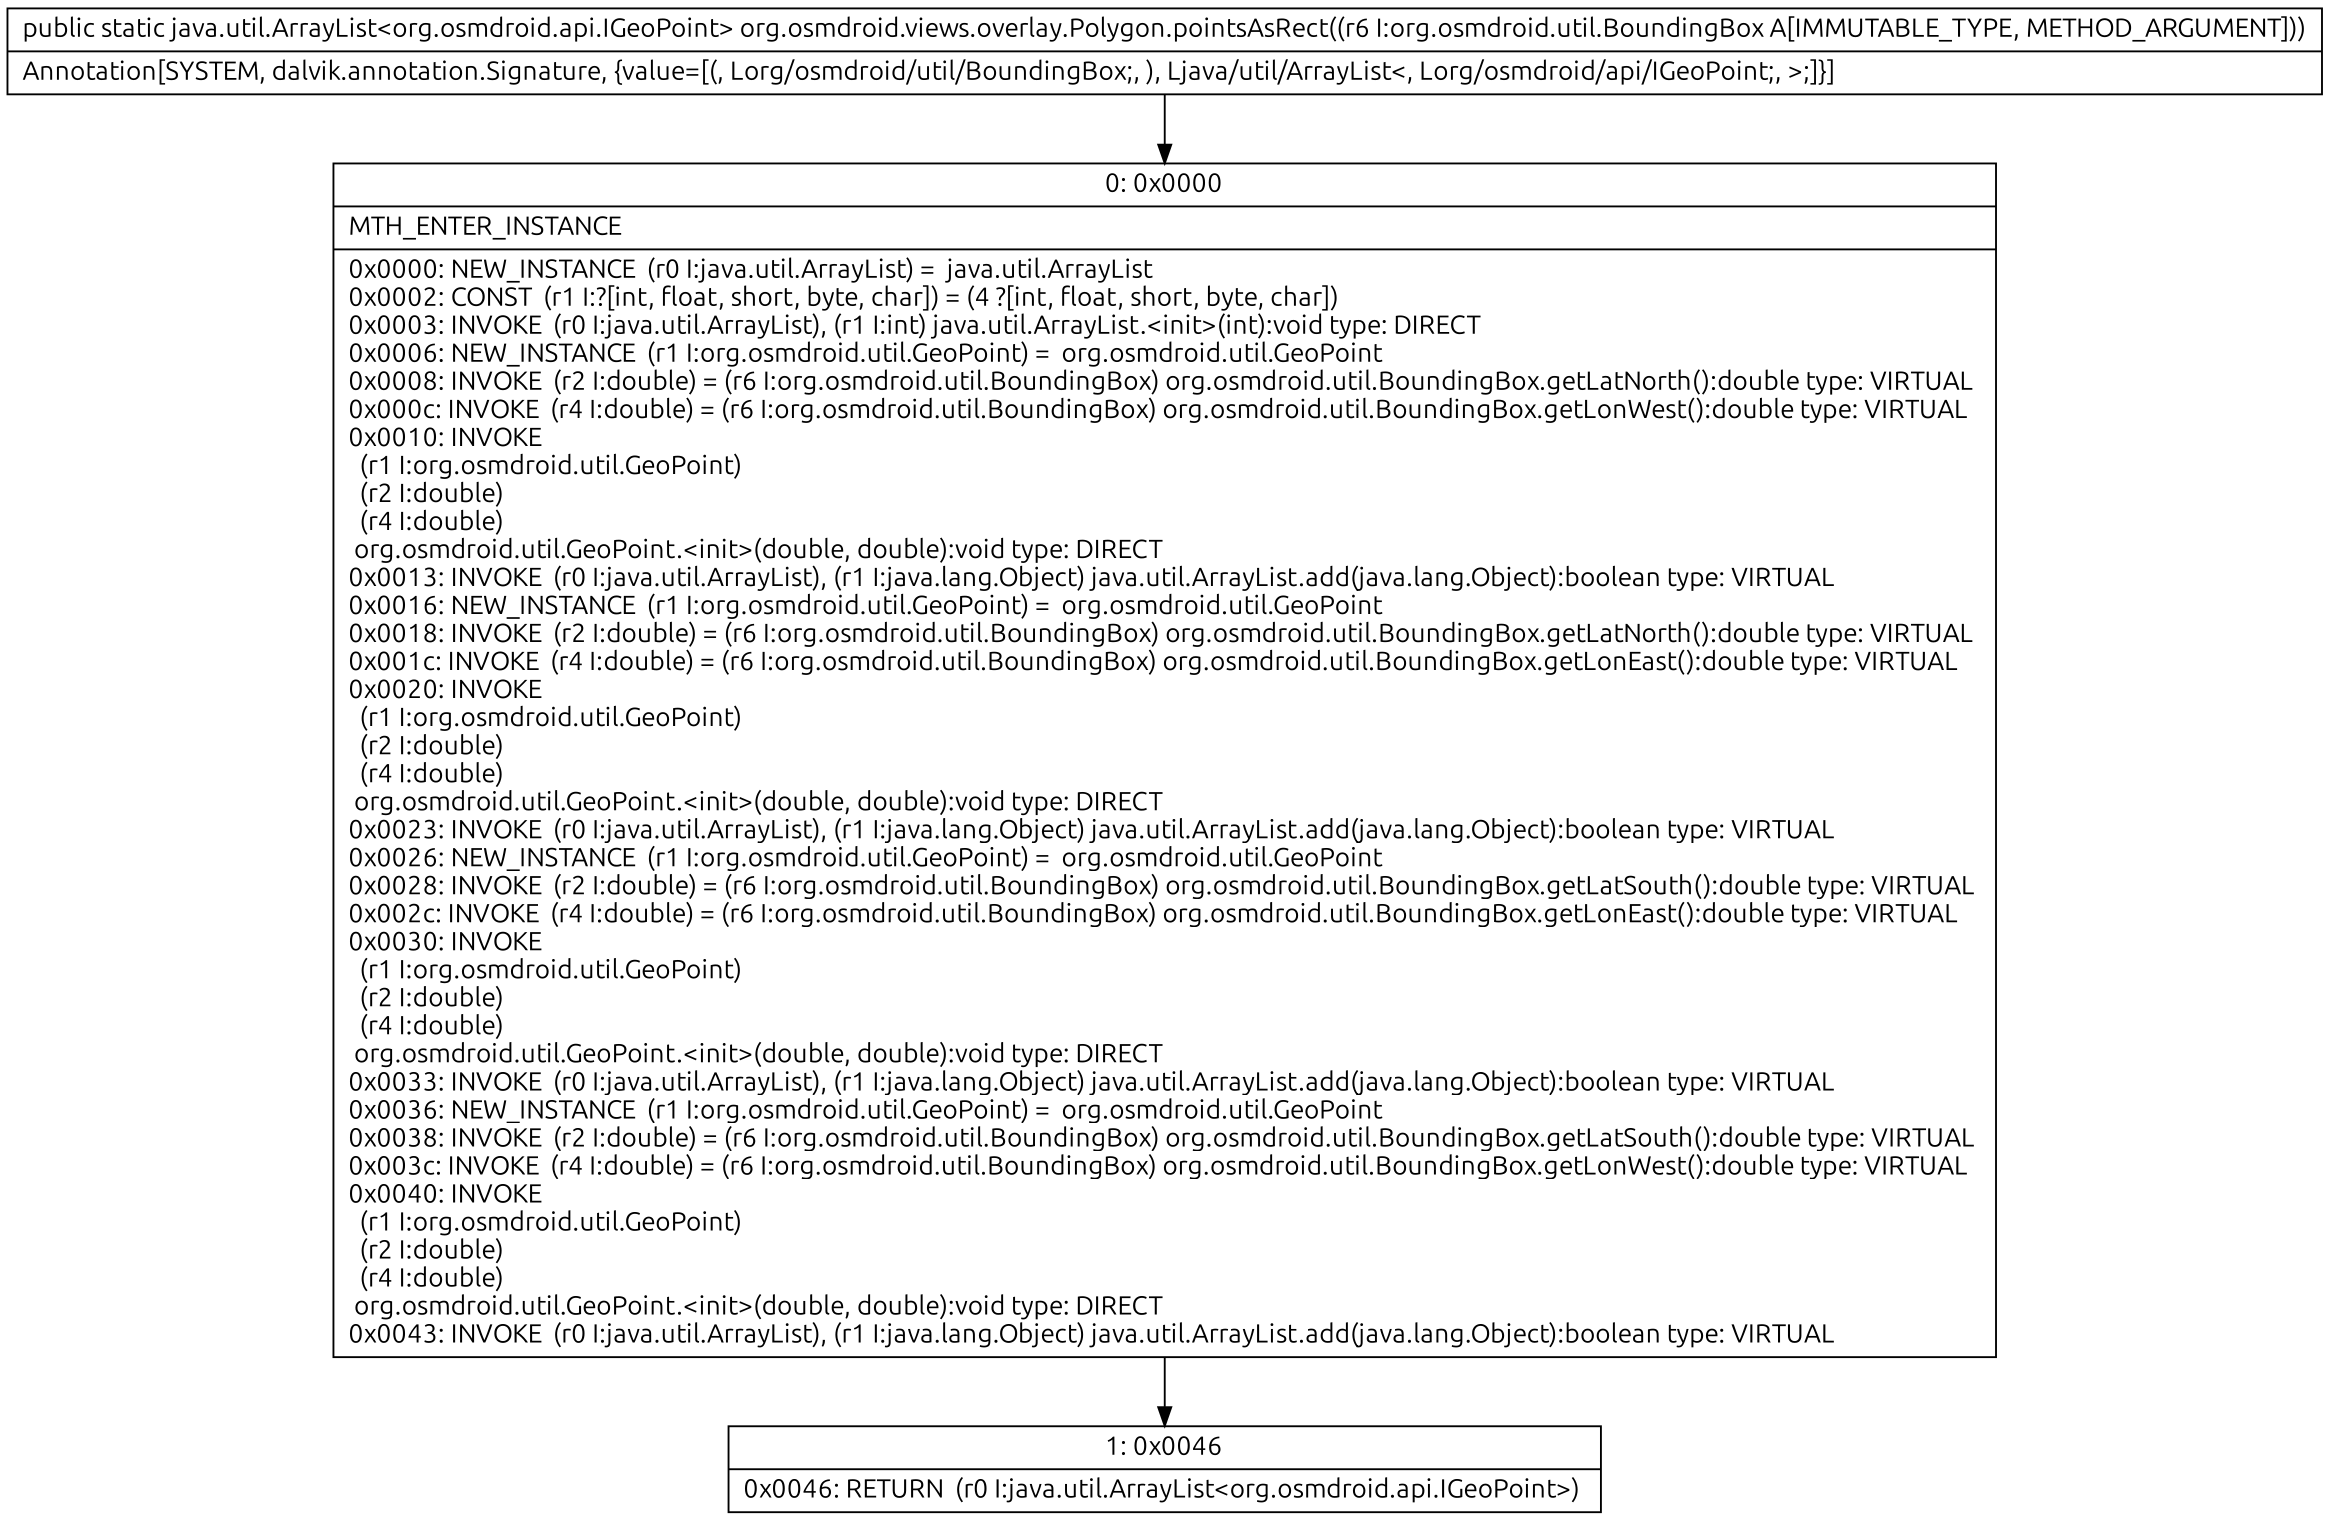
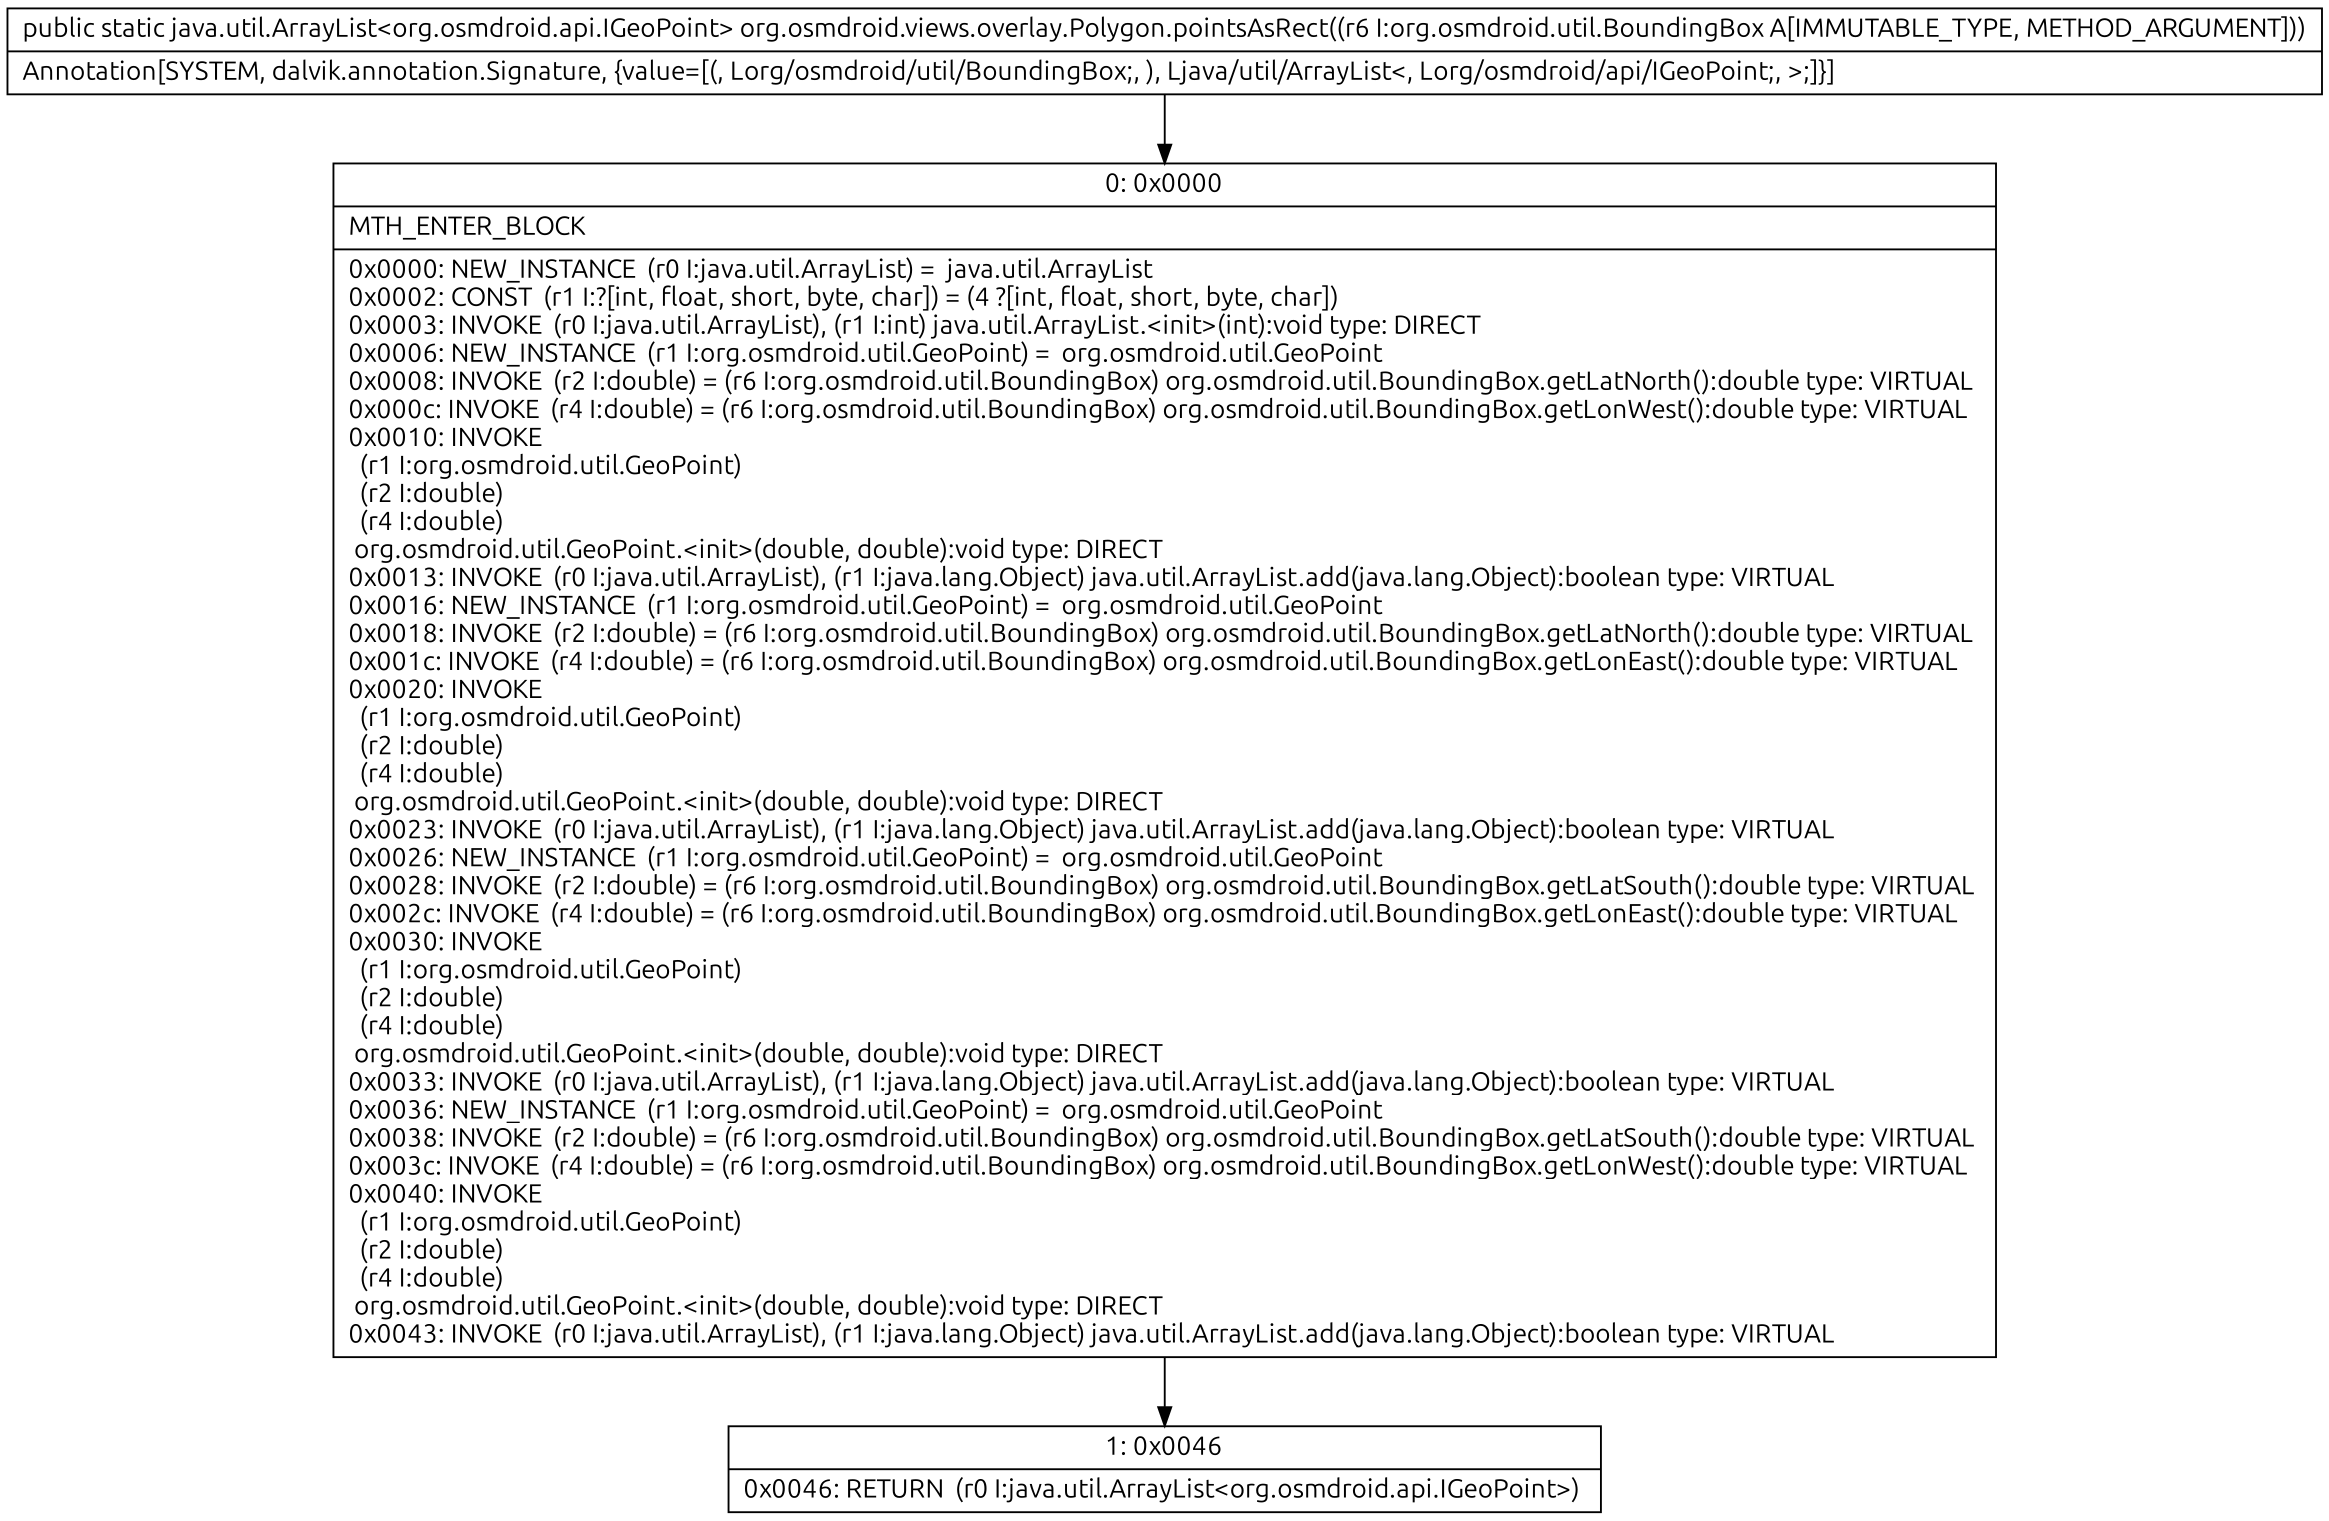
node "0: 0x0000": text "MTH_ENTER_INSTANCE" -> "MTH_ENTER_BLOCK"
